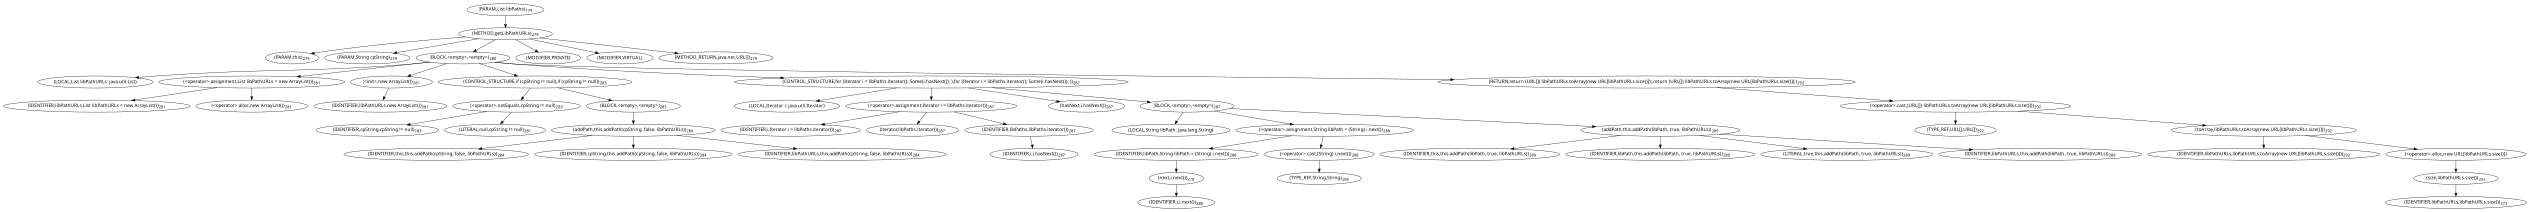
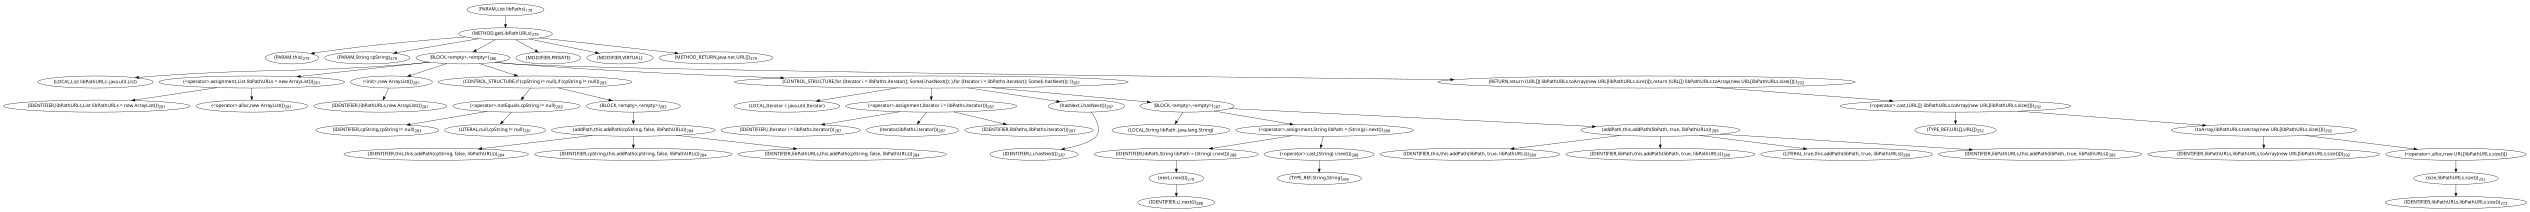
node "(IDENTIFIER,cpString,cpString != null)": text "183" -> "283"
edge "(IDENTIFIER,libPaths,libPaths.iterator())" -> "(IDENTIFIER,i,i.hasNext())": now "(hasNext,i.hasNext())" -> "(IDENTIFIER,i,i.hasNext())"
